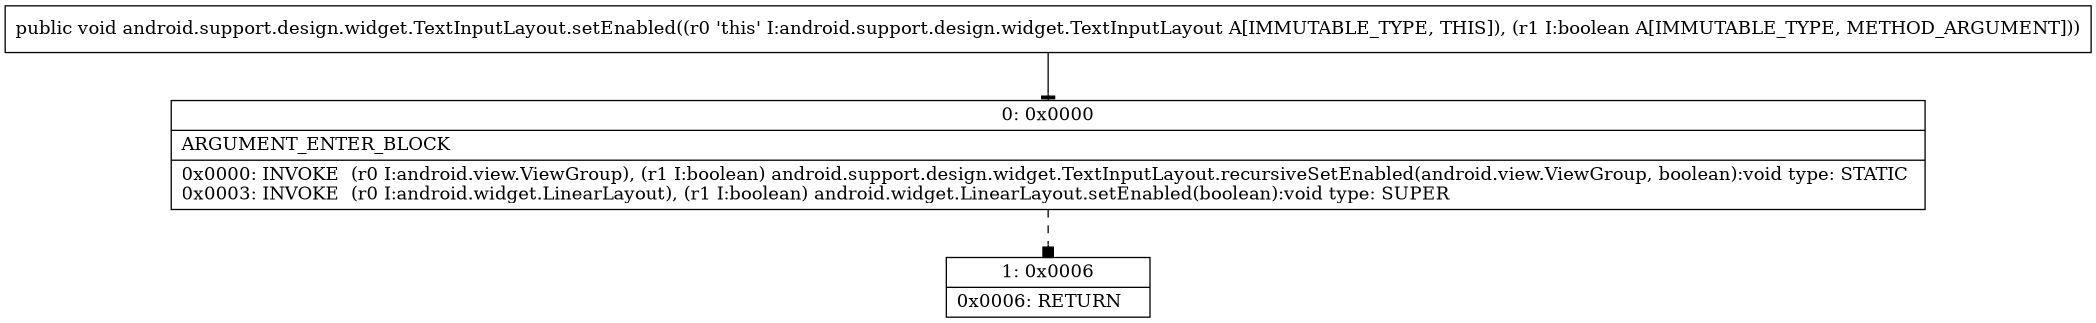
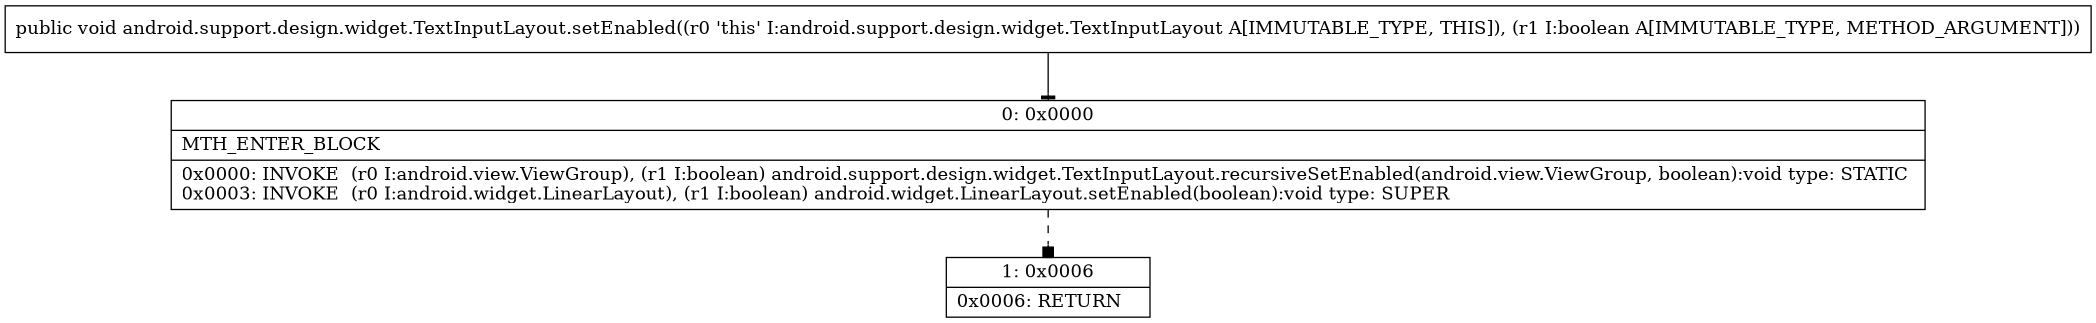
node "0: 0x0000": text "ARGUMENT_ENTER_BLOCK" -> "MTH_ENTER_BLOCK"
